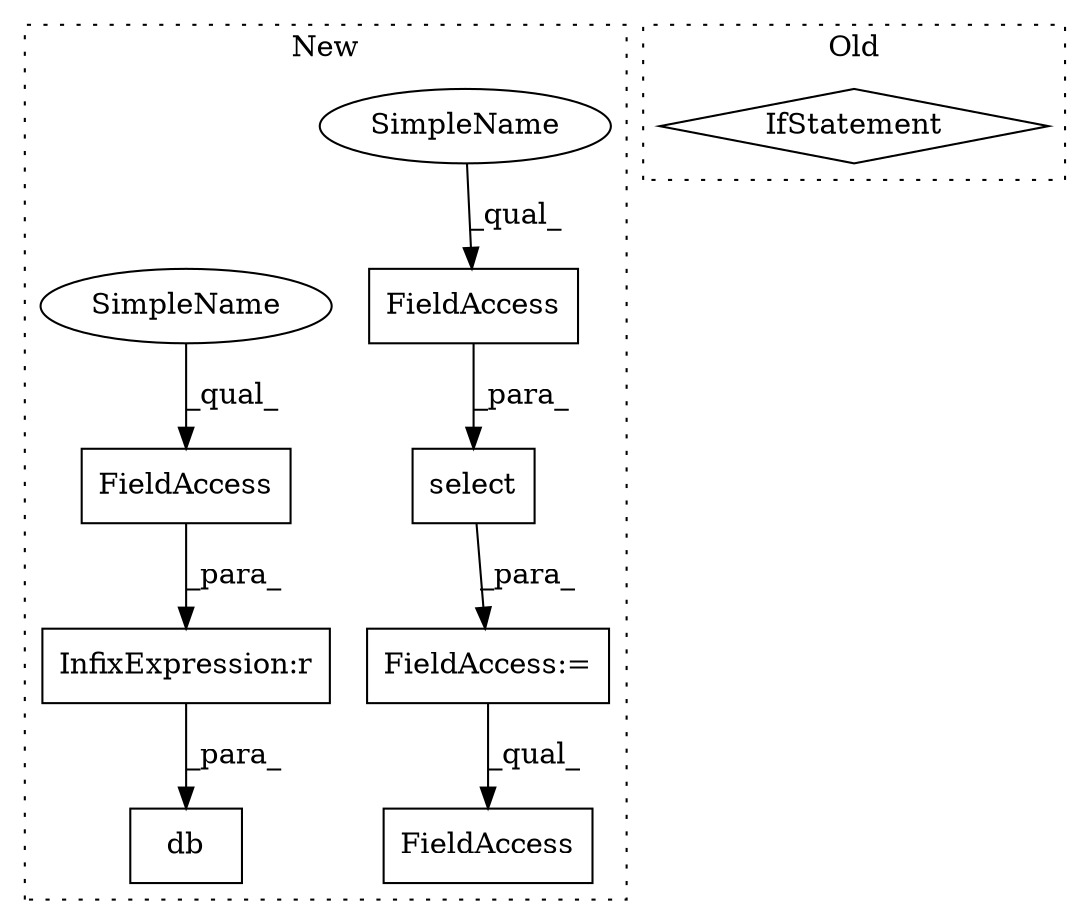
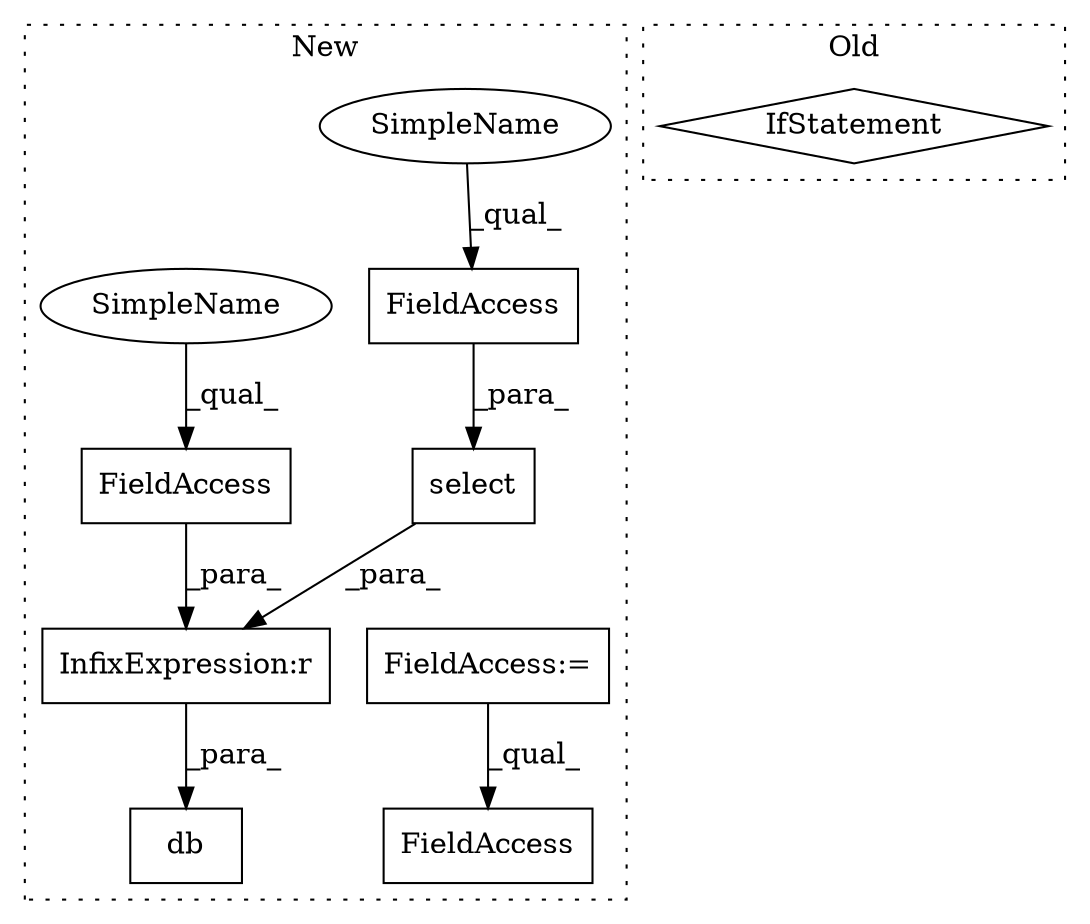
edge "select" -> "FieldAccess:=": now "select" -> "InfixExpression:r"
